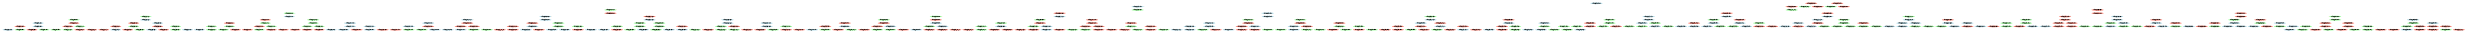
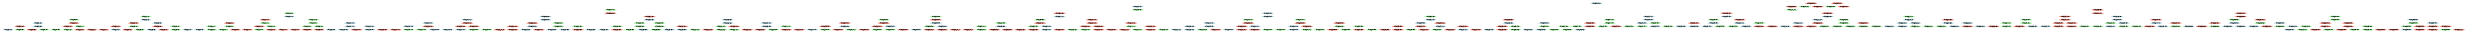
node "Node{data=[4943, 4943]}": fillcolor lightblue -> salmon
